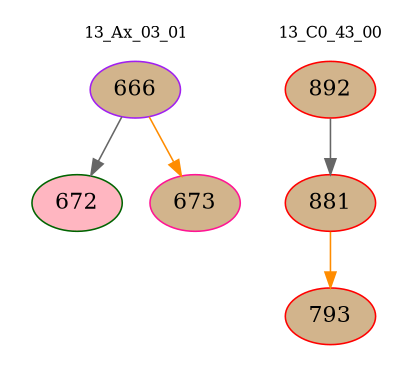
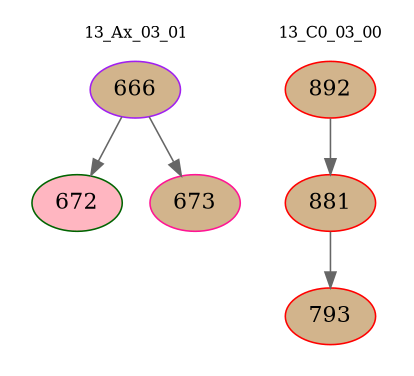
cluster "13_C0_43_00": label "13_C0_43_00" -> "13_C0_03_00"
edge "666" -> "673": color darkorange -> gray40
edge "881" -> "793": color darkorange -> gray40
